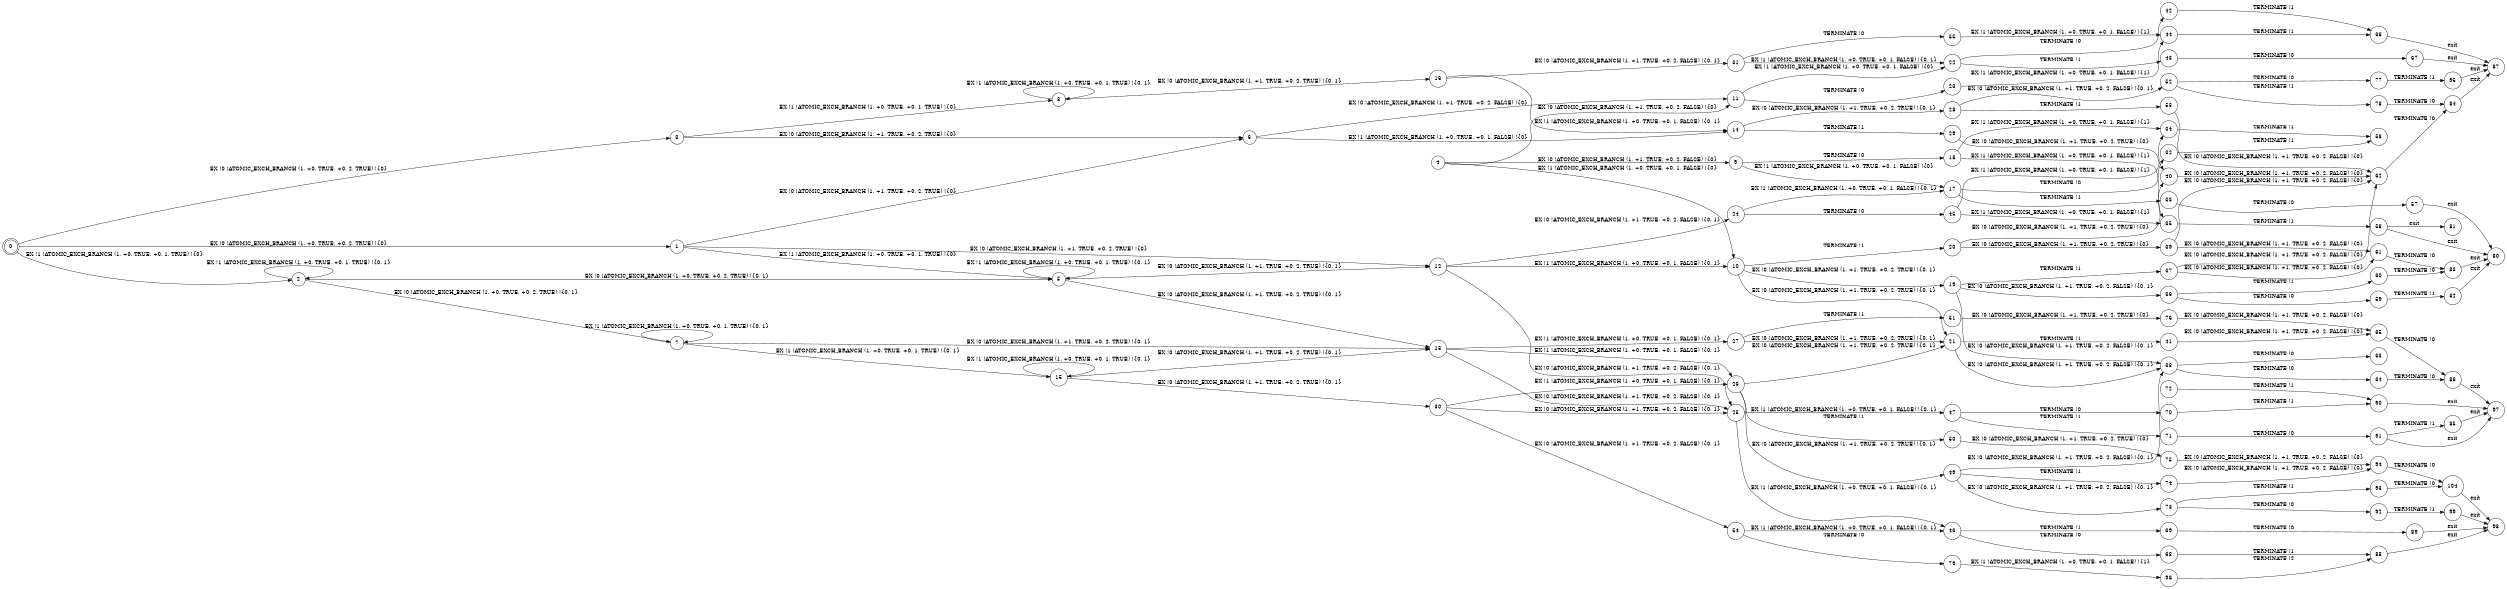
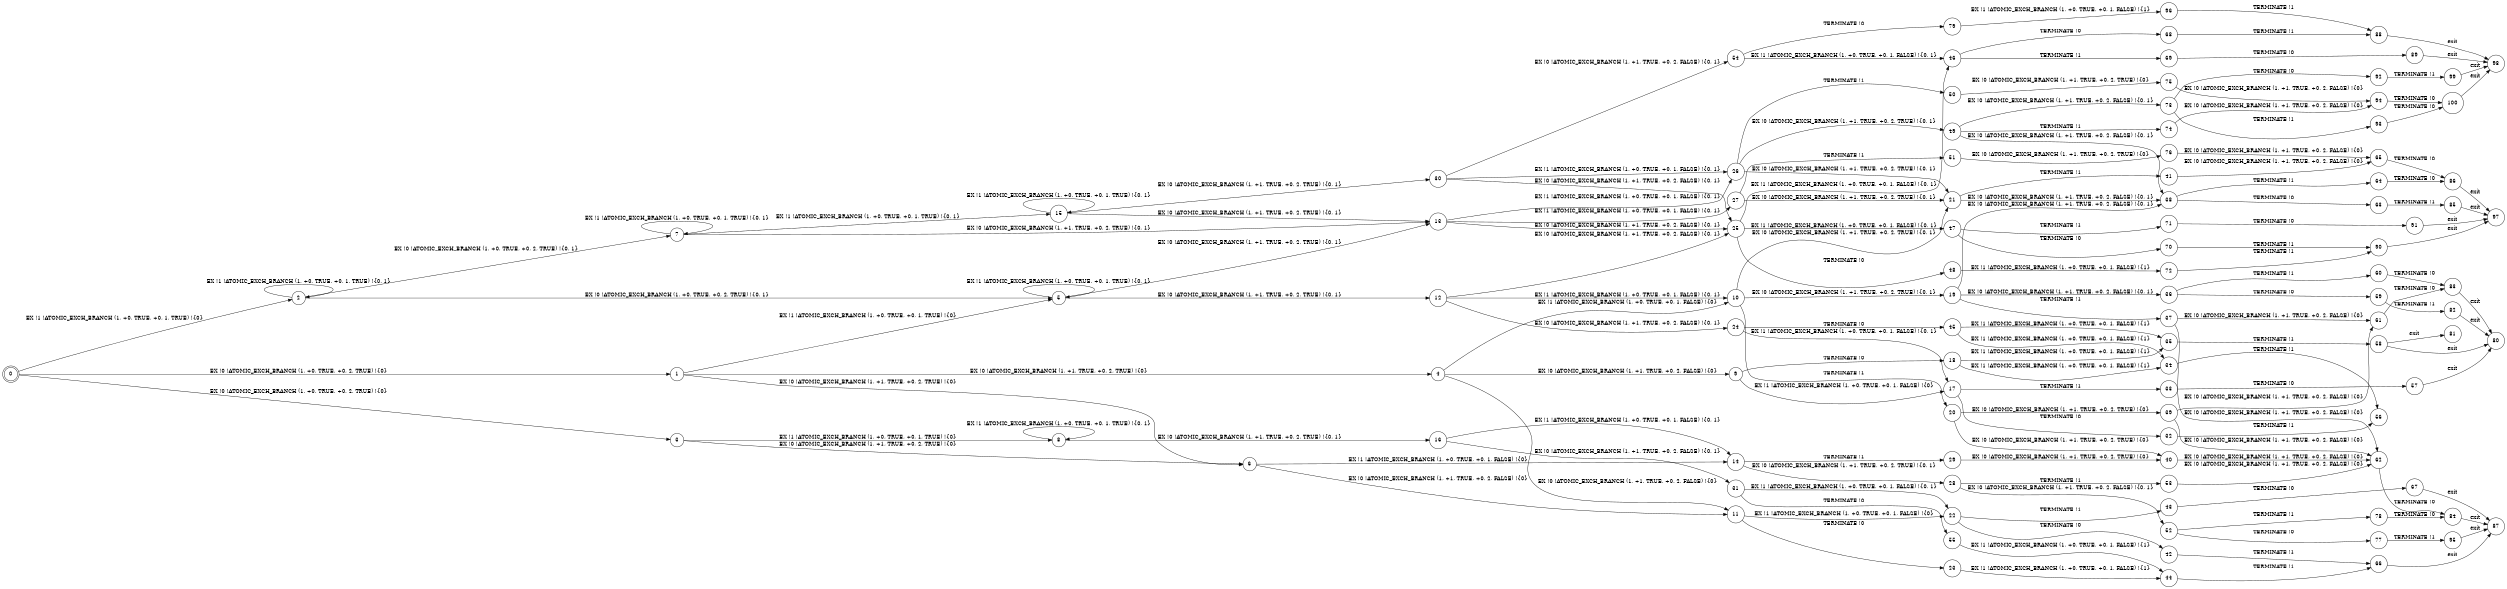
edge "1" -> "12": now "1" -> "4"
node "48": added
edge "38" -> "64": label "TERMINATE !0" -> "TERMINATE !1"
edge "91" -> "85": now "63" -> "85"
node "104": label "104" -> "100"
edge "96" -> "88": label "TERMINATE !2" -> "TERMINATE !1"
